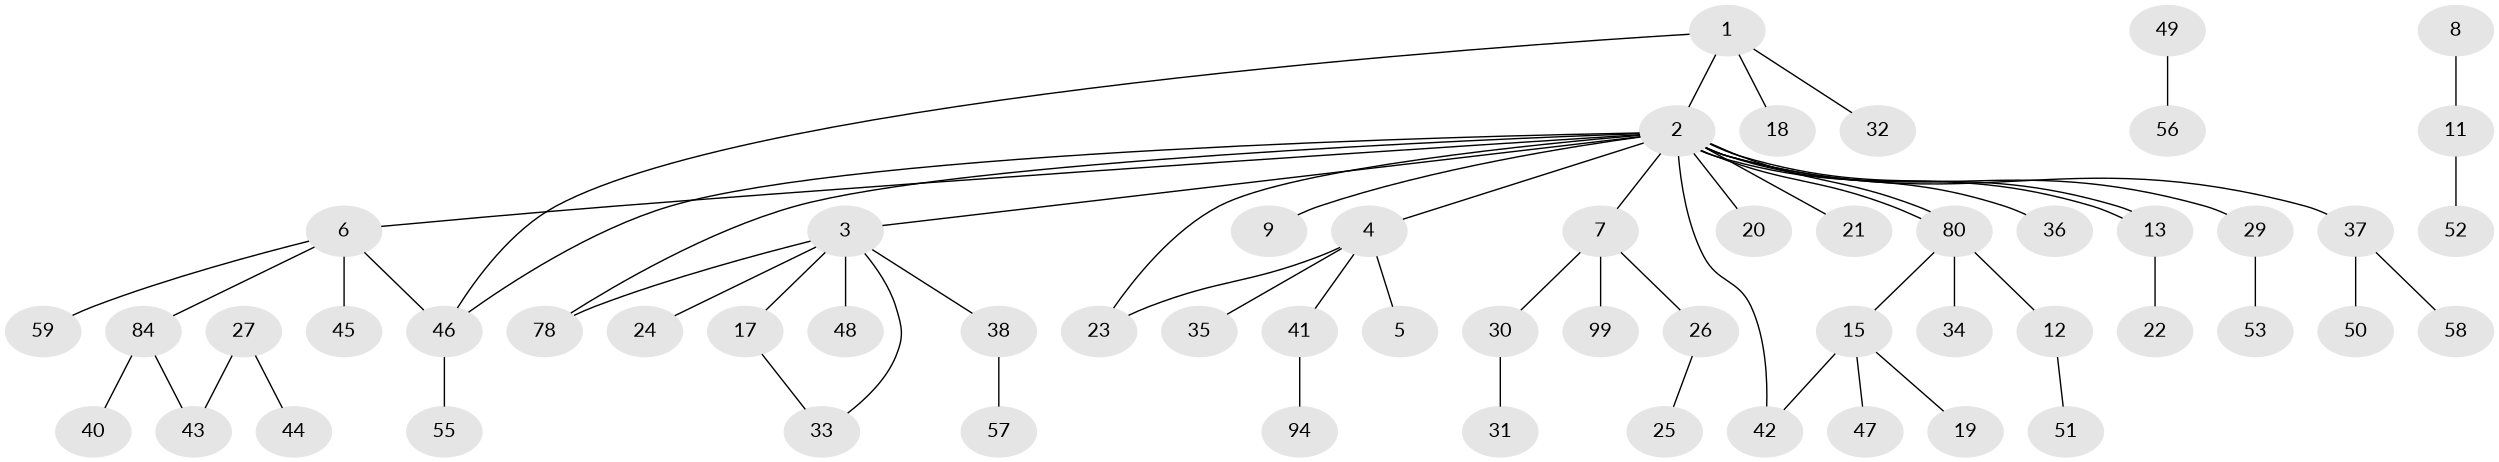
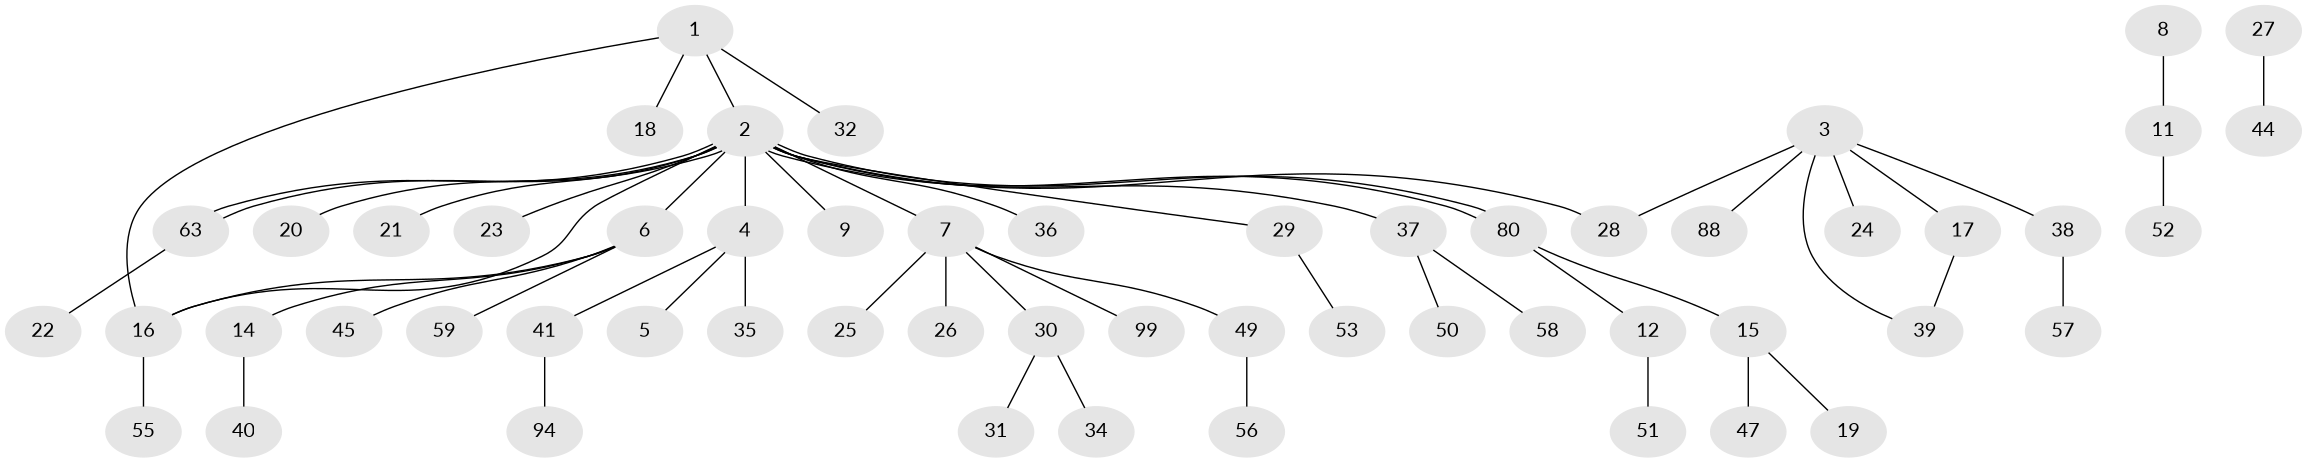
edge "2" -- "3": removed
node "13": label "13" -> "63"
edge "7" -- "49": added
edge "4" -- "23": removed
edge "80" -- "34": now "30" -- "34"
node "84": label "84" -> "14"
node "46": label "46" -> "16"
node "78": label "78" -> "28"
node "48": label "48" -> "88"
edge "26" -- "25": now "7" -- "25"
node "43": removed
node "33": label "33" -> "39"
node "42": removed
